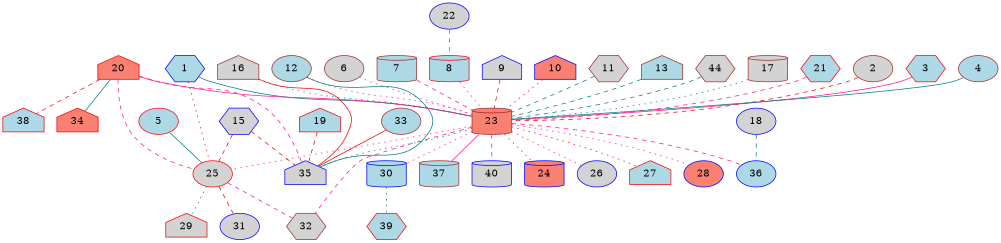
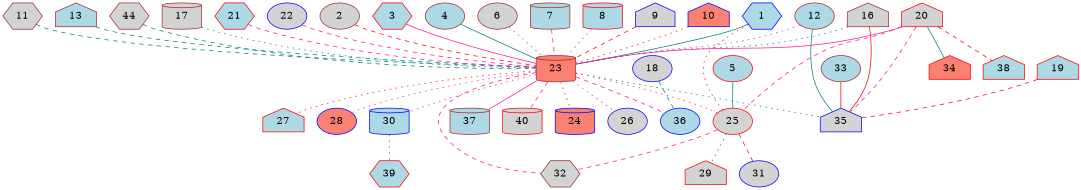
edge "22" -- "8": now "22" -- "23"
node "20": fillcolor salmon -> lightgrey
node "15": removed
node "40": color blue -> red
